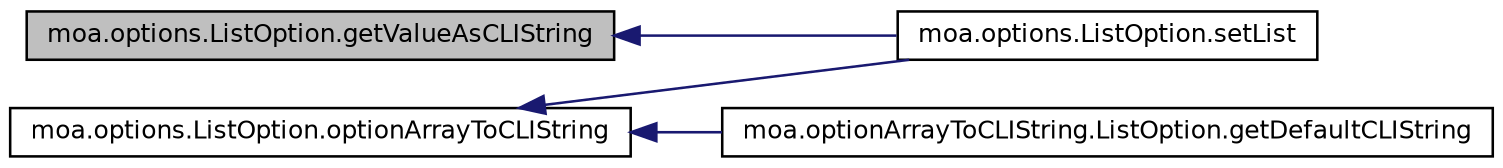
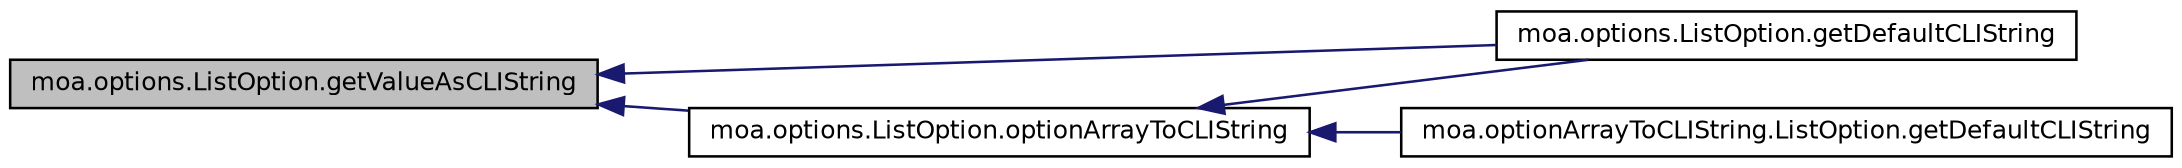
node "moa.options.ListOption.setList": label "moa.options.ListOption.setList" -> "moa.options.ListOption.getDefaultCLIString"
edge "moa.options.ListOption.optionArrayToCLIString" -> "moa.options.ListOption.getValueAsCLIString": added
